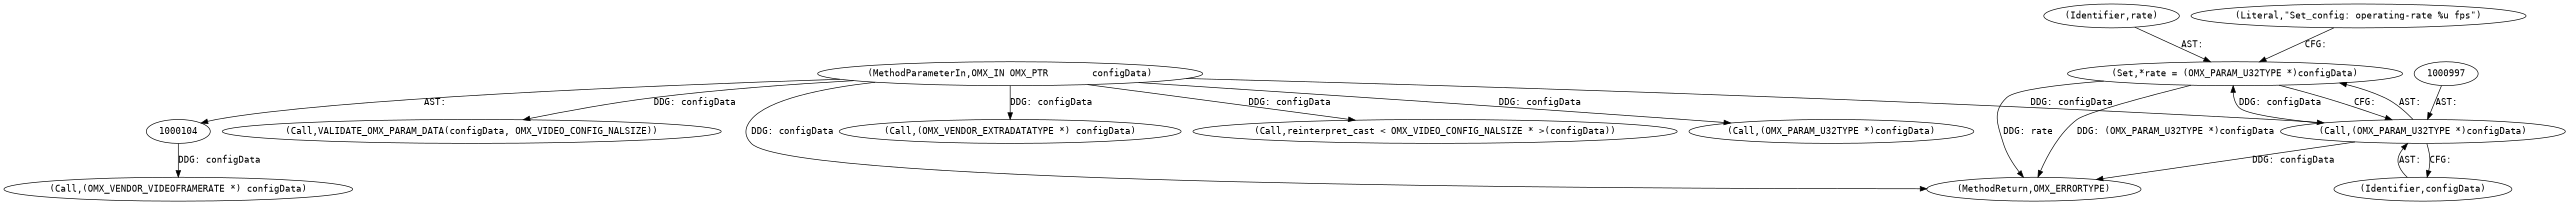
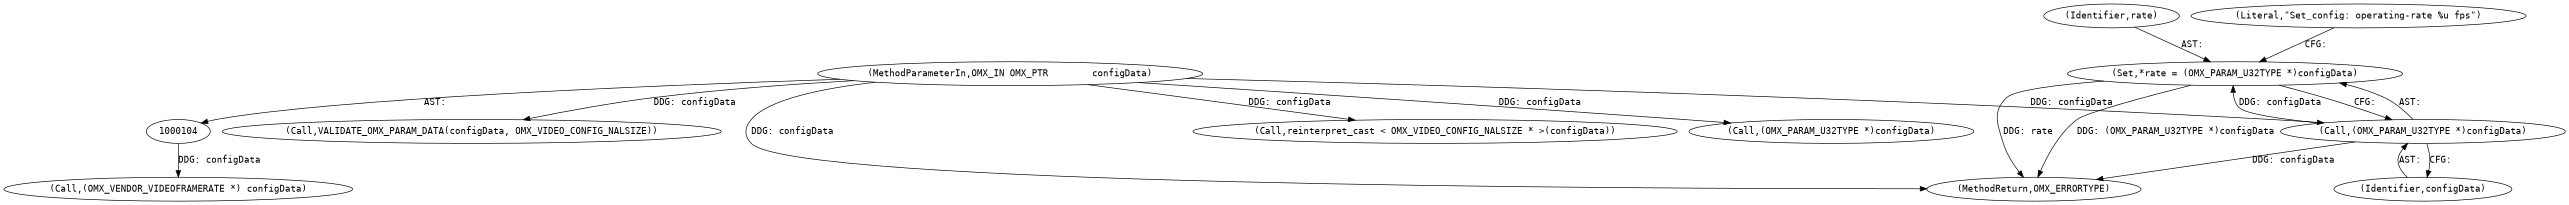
node "1000997": removed
node "(Call,(OMX_VENDOR_EXTRADATATYPE *) configData)": removed
